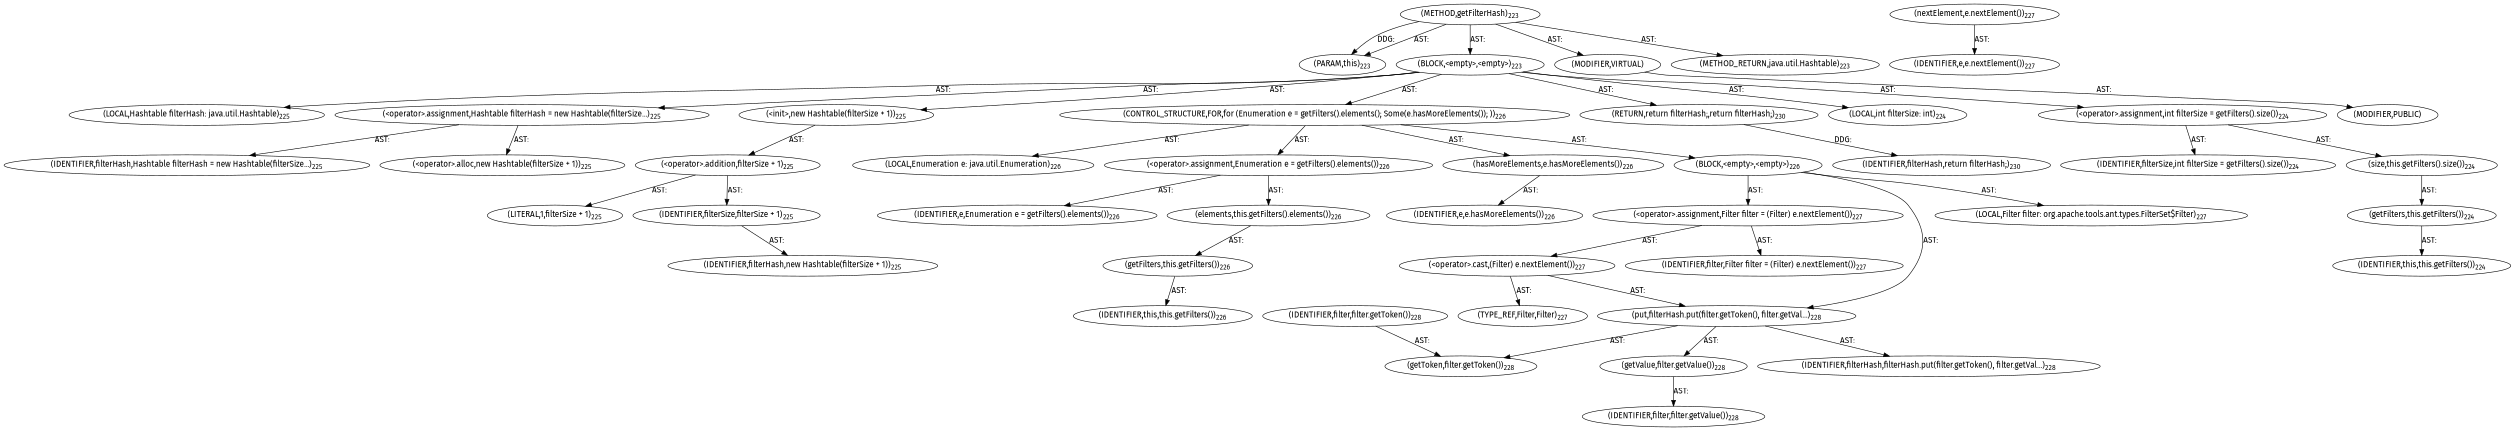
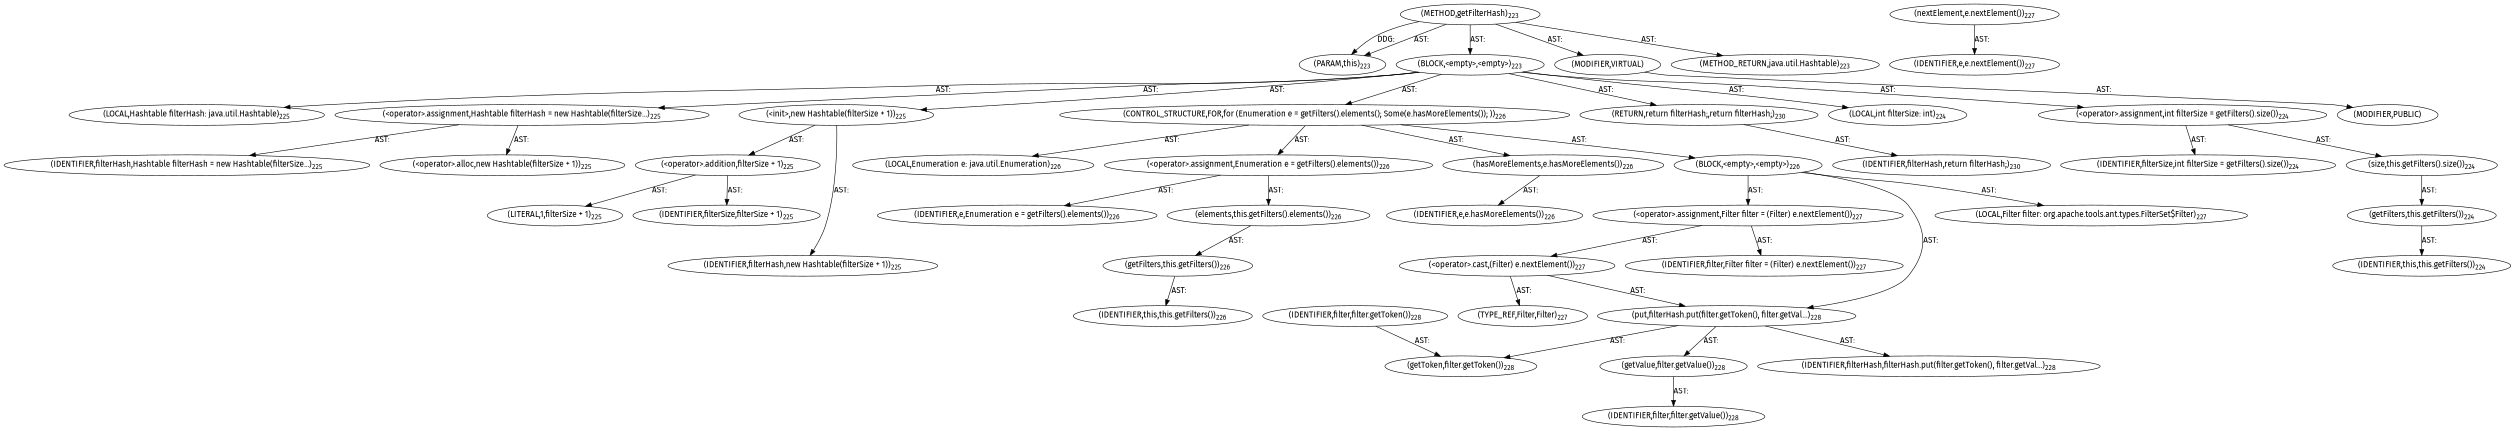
edge "(RETURN,return filterHash;,return filterHash;)" -> "(IDENTIFIER,filterHash,return filterHash;)": label "DDG: " -> "AST: "
edge "(IDENTIFIER,filterSize,filterSize + 1)" -> "(IDENTIFIER,filterHash,new Hashtable(filterSize + 1))": now "(<init>,new Hashtable(filterSize + 1))" -> "(IDENTIFIER,filterHash,new Hashtable(filterSize + 1))"
